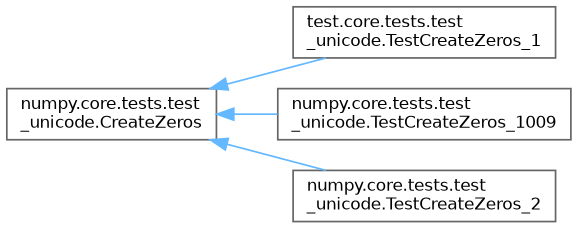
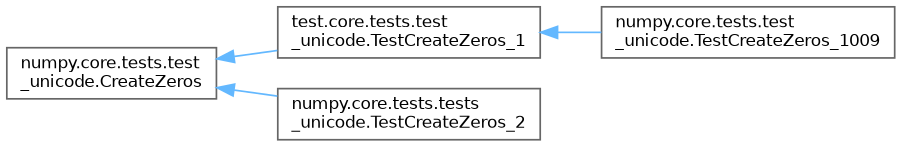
edge "numpy.core.tests.test _unicode.TestCreateZeros_1009" -> "numpy.core.tests.test _unicode.CreateZeros": now "numpy.core.tests.test _unicode.TestCreateZeros_1009" -> "test.core.tests.test _unicode.TestCreateZeros_1"
node "numpy.core.tests.test _unicode.TestCreateZeros_2": label "numpy.core.tests.test _unicode.TestCreateZeros_2" -> "numpy.core.tests.tests _unicode.TestCreateZeros_2"
